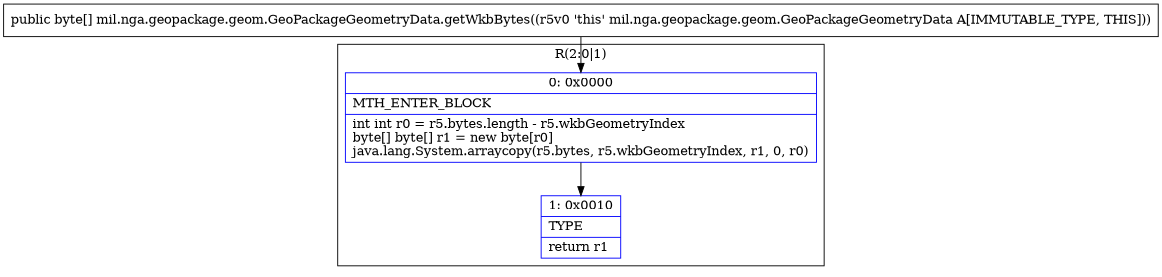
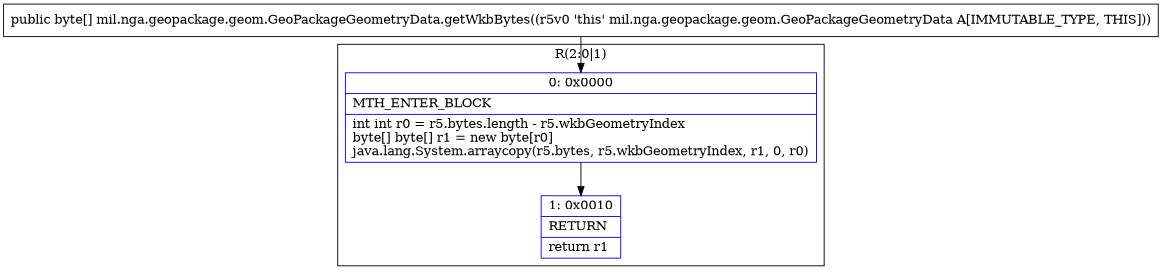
node "1: 0x0010": text "TYPE" -> "RETURN"
